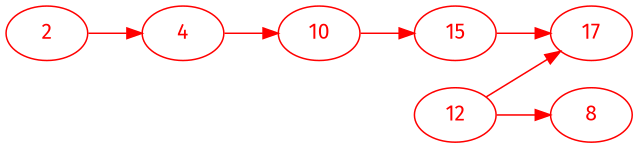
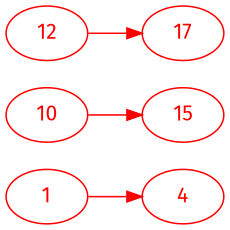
node "2": label "2" -> "1"
edge "4" -> "10": removed
edge "15" -> "17": removed
node "8": removed
